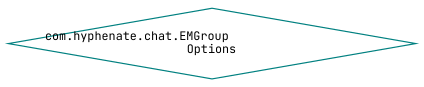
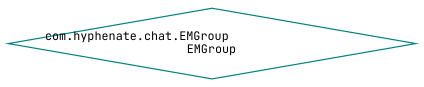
node "com.hyphenate.chat.EMGroup Options": label "com.hyphenate.chat.EMGroup Options" -> "com.hyphenate.chat.EMGroup EMGroup"
